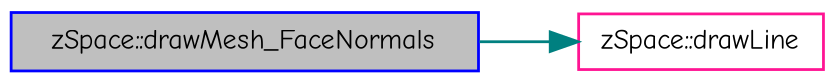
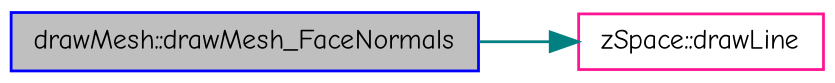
node "zSpace::drawMesh_FaceNormals": label "zSpace::drawMesh_FaceNormals" -> "drawMesh::drawMesh_FaceNormals"
